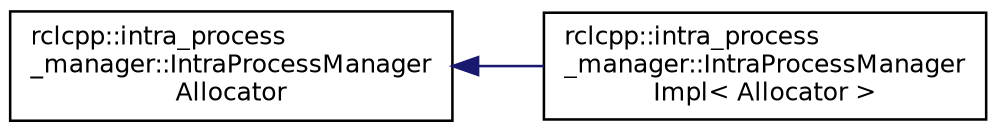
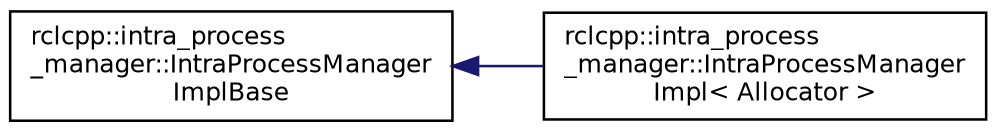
node "rclcpp::intra_process _manager::IntraProcessManager Allocator": label "rclcpp::intra_process _manager::IntraProcessManager Allocator" -> "rclcpp::intra_process _manager::IntraProcessManager ImplBase"
